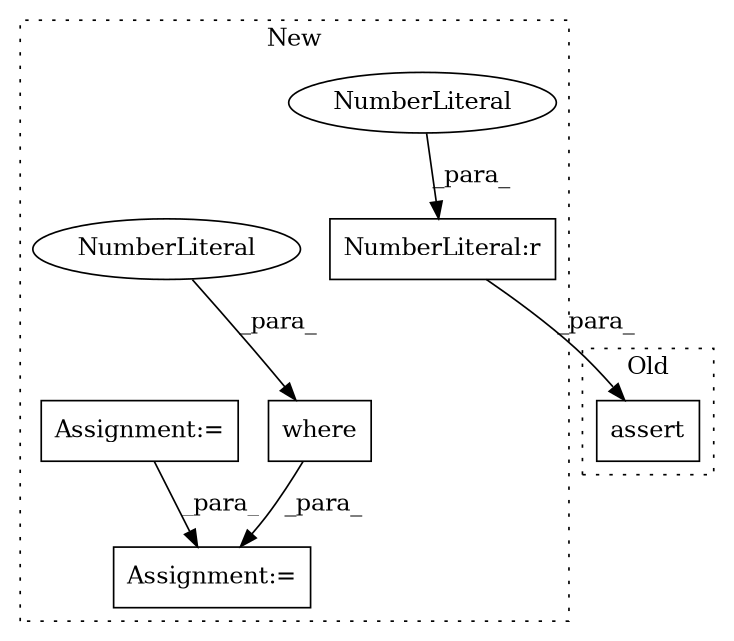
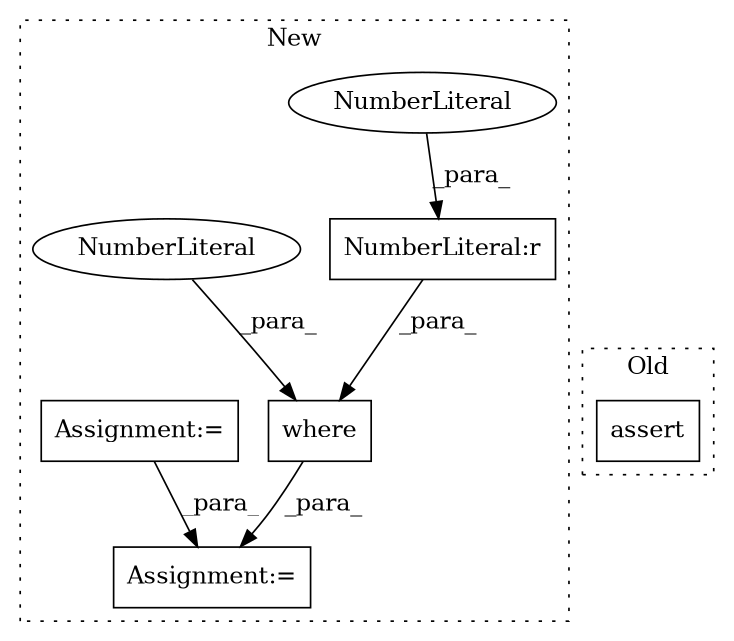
edge "NumberLiteral:r" -> "assert": now "NumberLiteral:r" -> "where"
